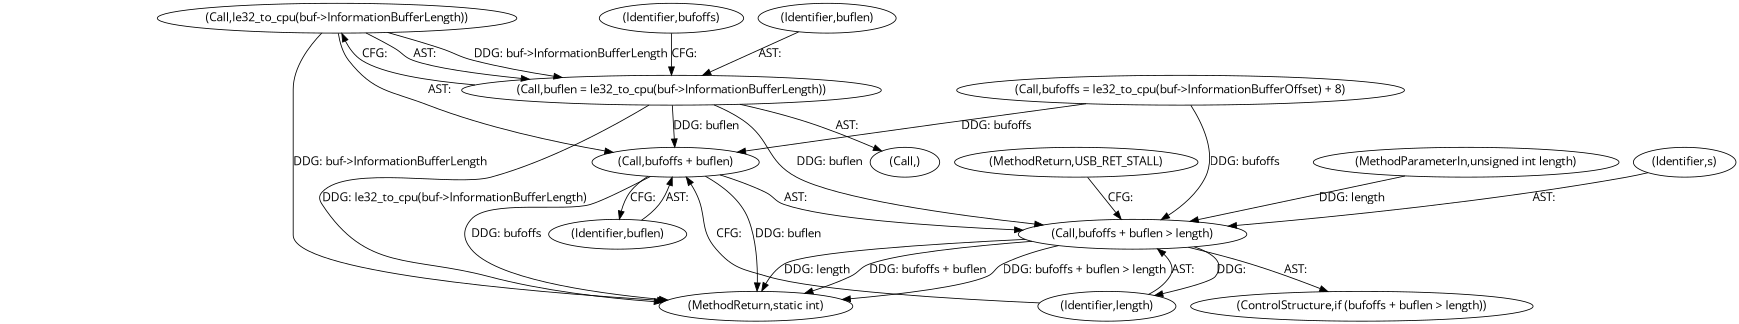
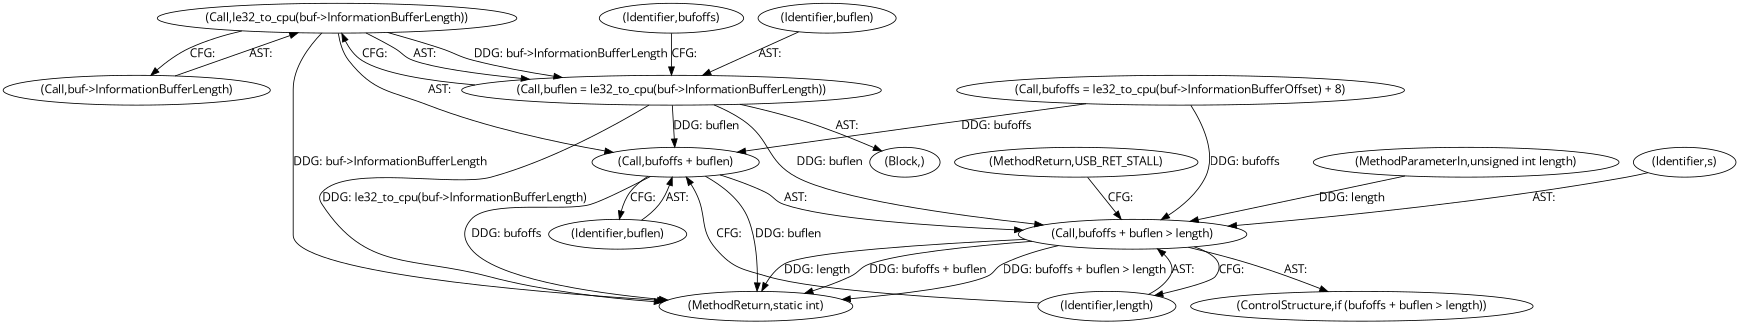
node "(Call,buf->InformationBufferLength)": added
node "(Call,)": label "(Call,)" -> "(Block,)"
edge "(Call,bufoffs + buflen > length)" -> "(Identifier,length)": label "DDG: " -> "CFG: "
